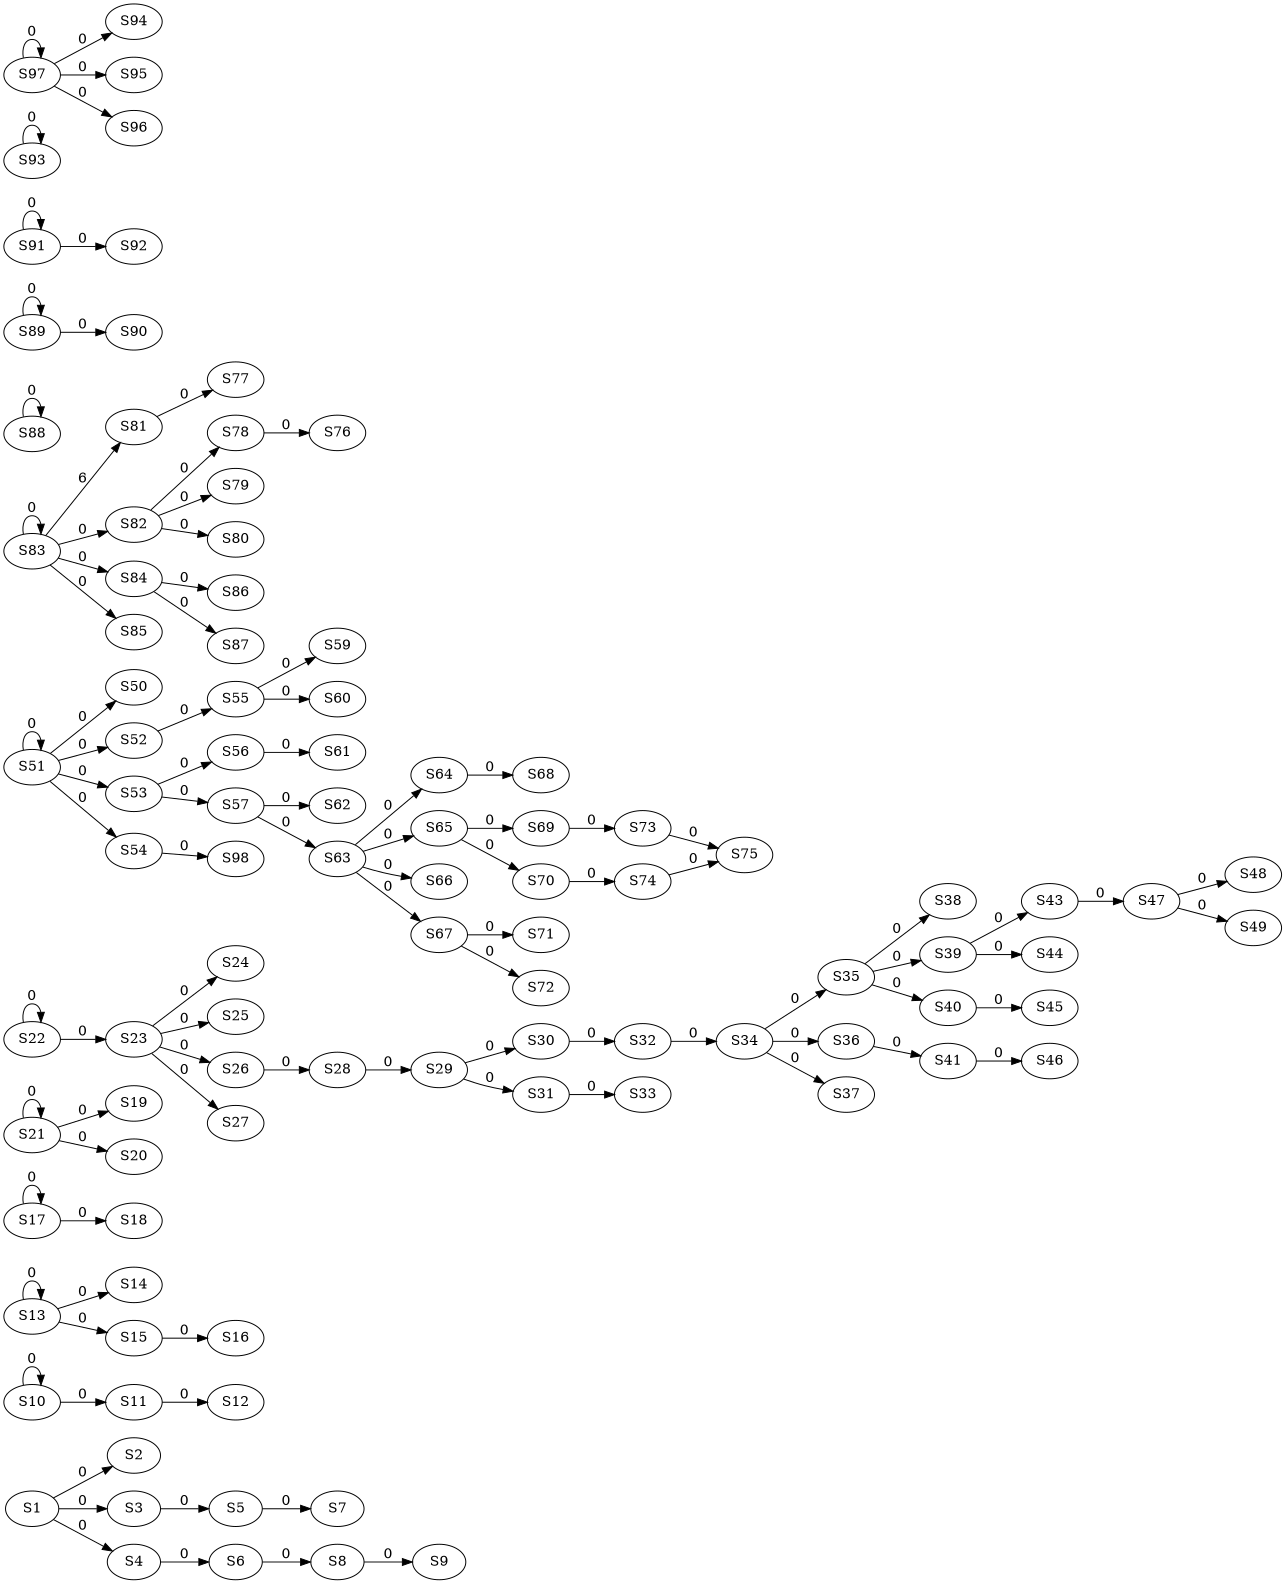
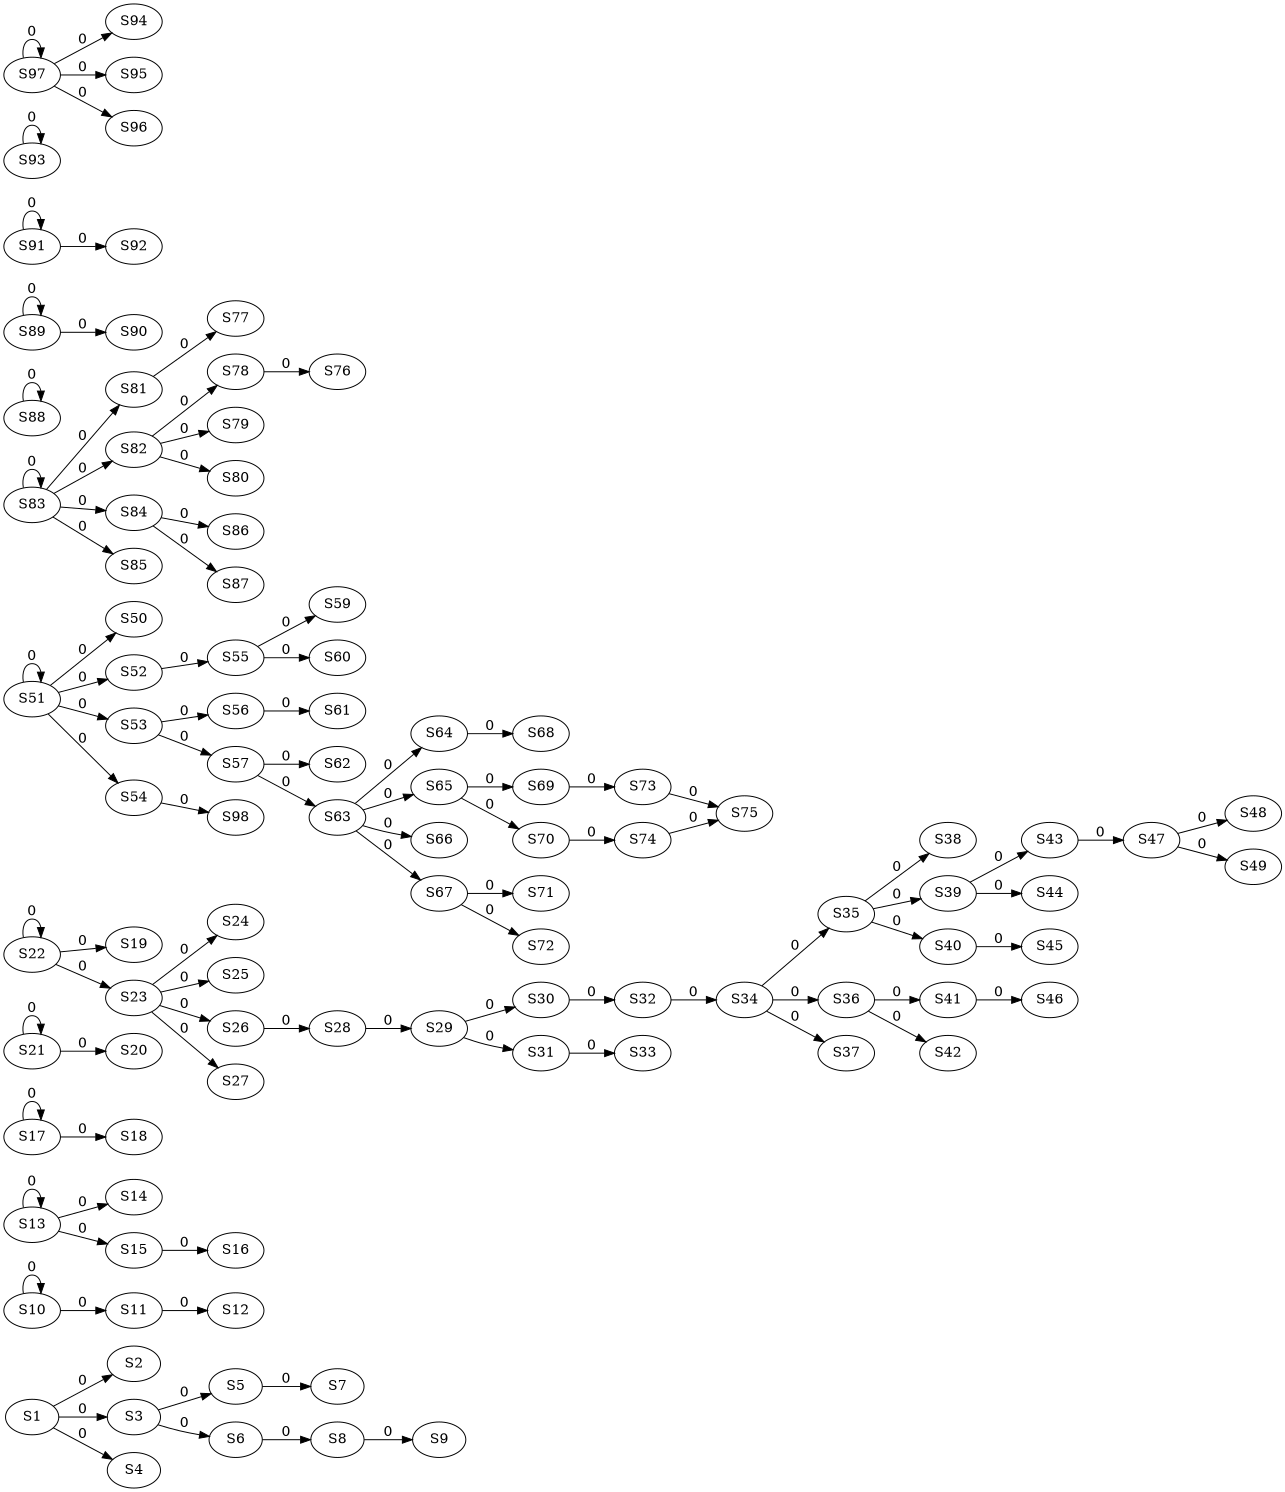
edge "S83" -> "S81": label "6" -> "0"
node "S42": added
edge "S21" -> "S19": now "S22" -> "S19"
edge "S4" -> "S6": now "S3" -> "S6"
